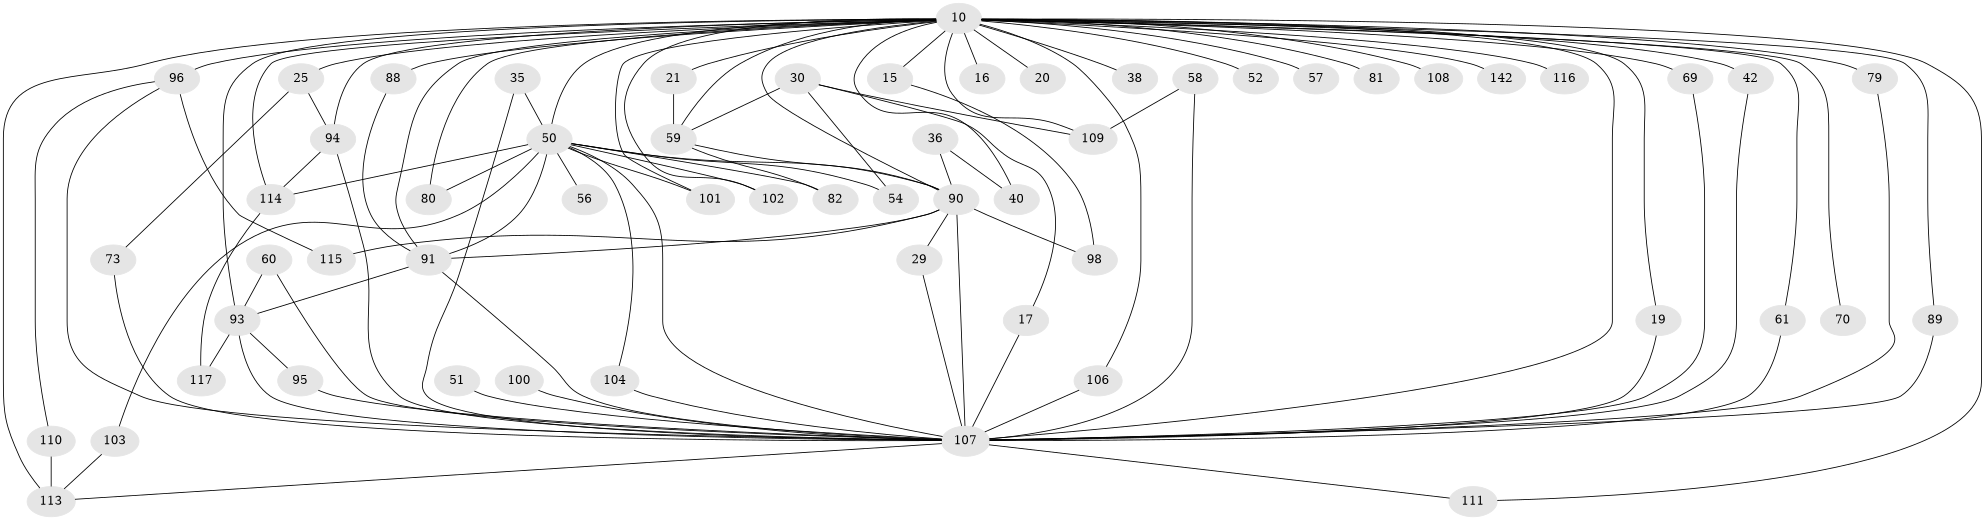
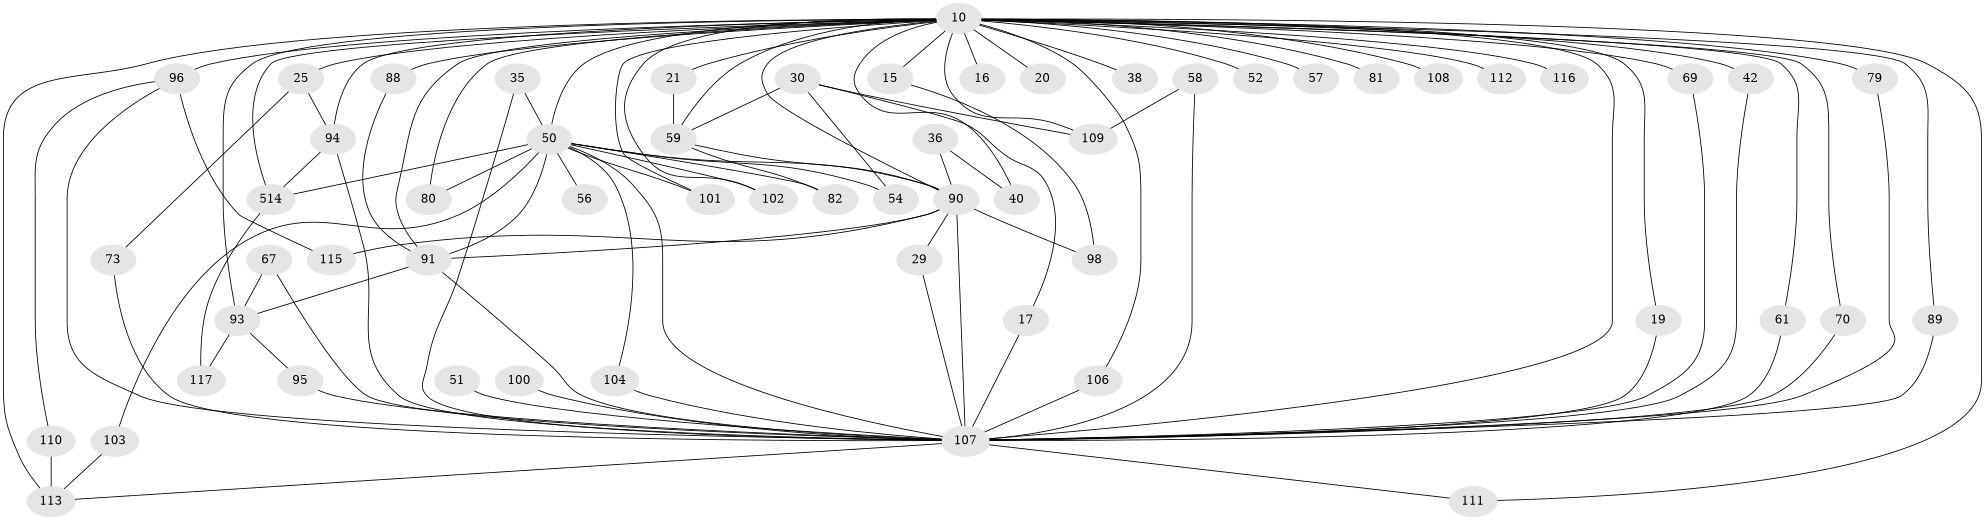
node "142": label "142" -> "112"
node "114": label "114" -> "514"
node "60": label "60" -> "67"
edge "93" -- "107": now "70" -- "107"
